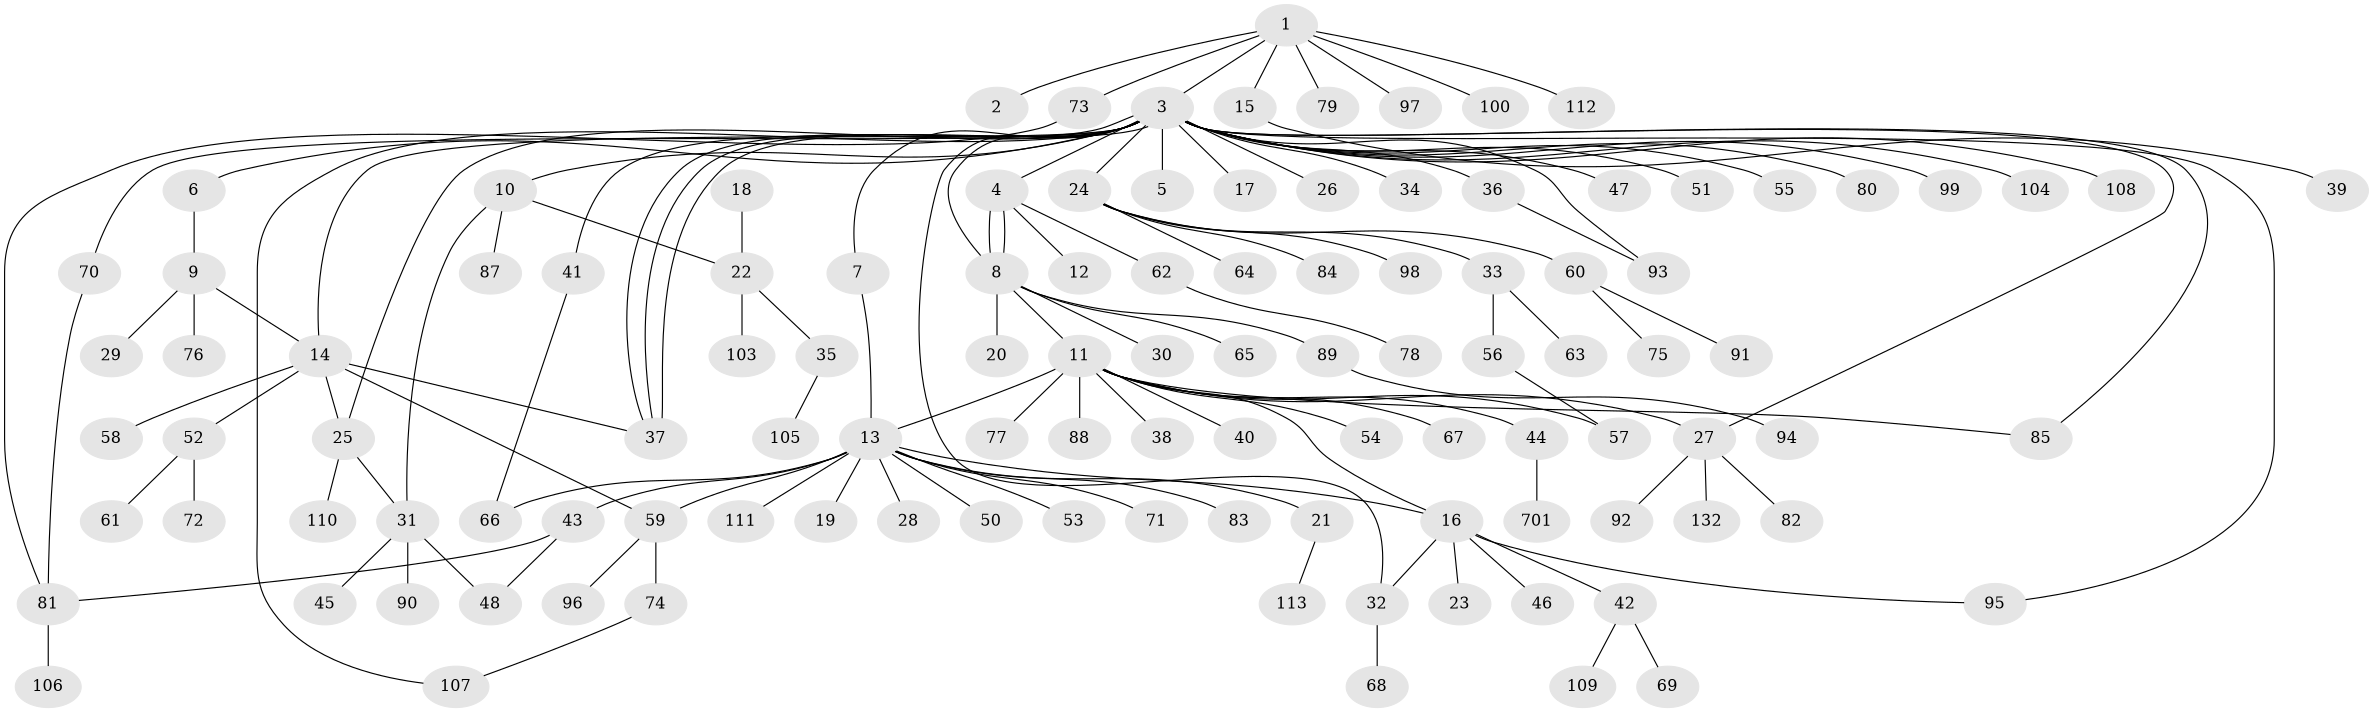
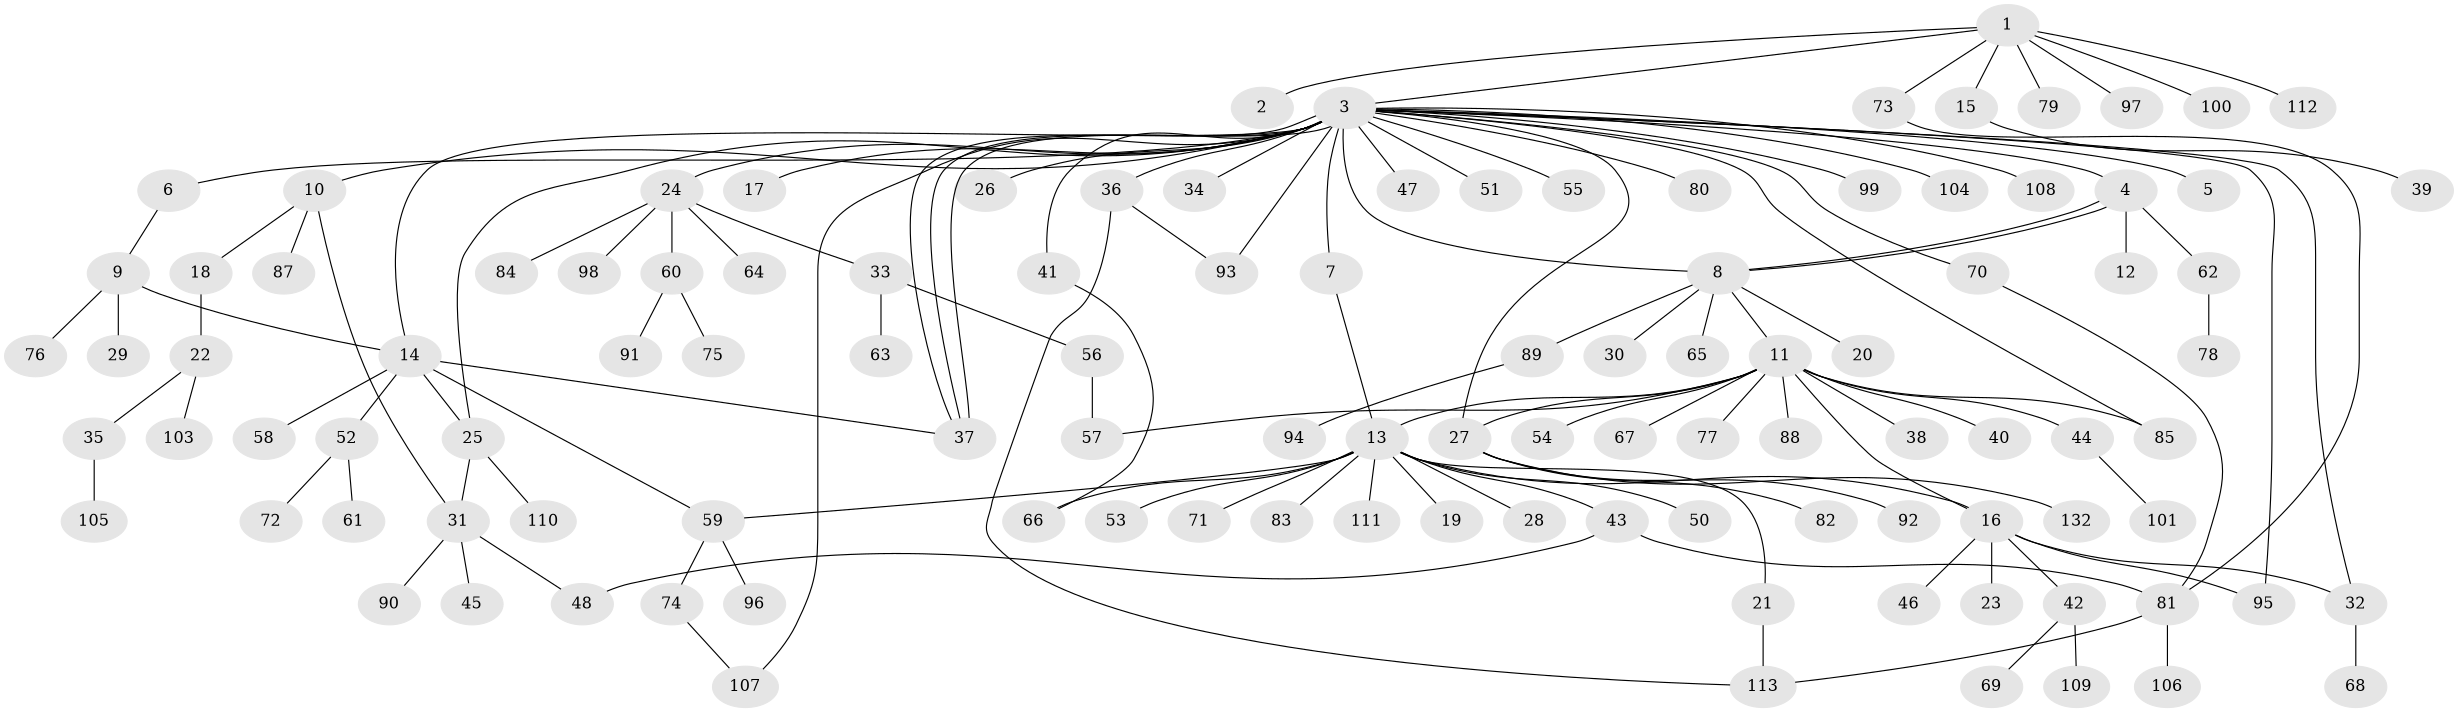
edge "10" -- "22": now "10" -- "18"
node "701": label "701" -> "101"
edge "36" -- "113": added
edge "81" -- "113": added
